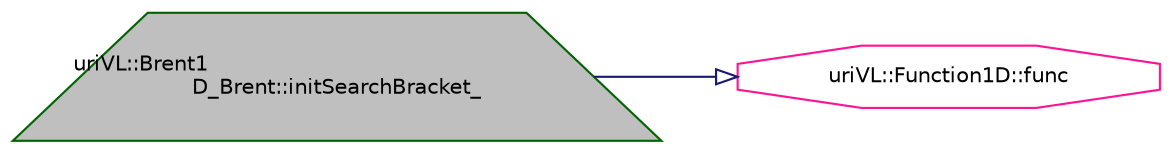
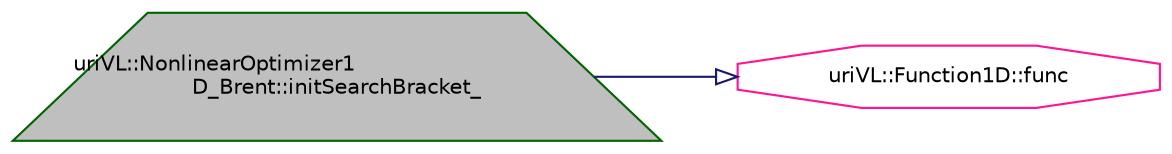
node "uriVL::Brent1 D_Brent::initSearchBracket_": label "uriVL::Brent1 D_Brent::initSearchBracket_" -> "uriVL::NonlinearOptimizer1 D_Brent::initSearchBracket_"
